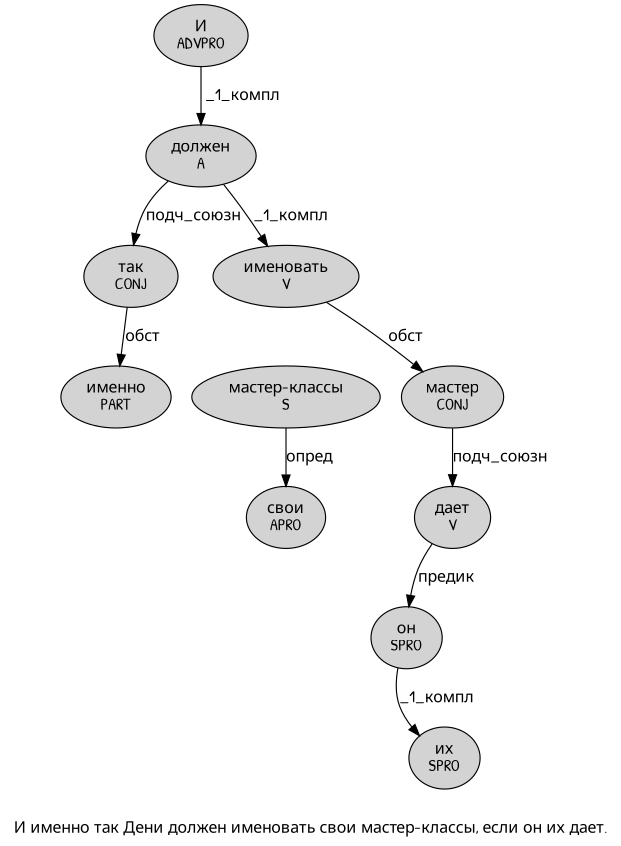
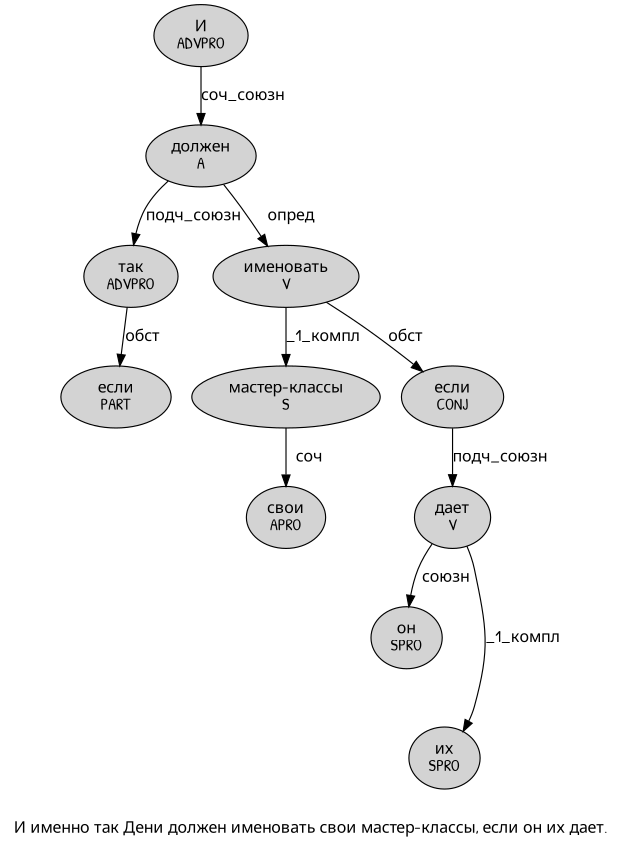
edge "И ADVPRO" -> "должен A": label "_1_компл" -> "соч_союзн"
edge "должен A" -> "именовать V": label "_1_компл" -> "опред"
node "так CONJ": label "так CONJ" -> "так ADVPRO"
edge "именовать V" -> "мастер-классы S": added, label "_1_компл"
node "именно PART": label "именно PART" -> "если PART"
node "мастер CONJ": label "мастер CONJ" -> "если CONJ"
edge "мастер-классы S" -> "свои APRO": label "опред" -> "соч"
edge "дает V" -> "он SPRO": label "предик" -> "союзн"
edge "он SPRO" -> "их SPRO": now "дает V" -> "их SPRO"
